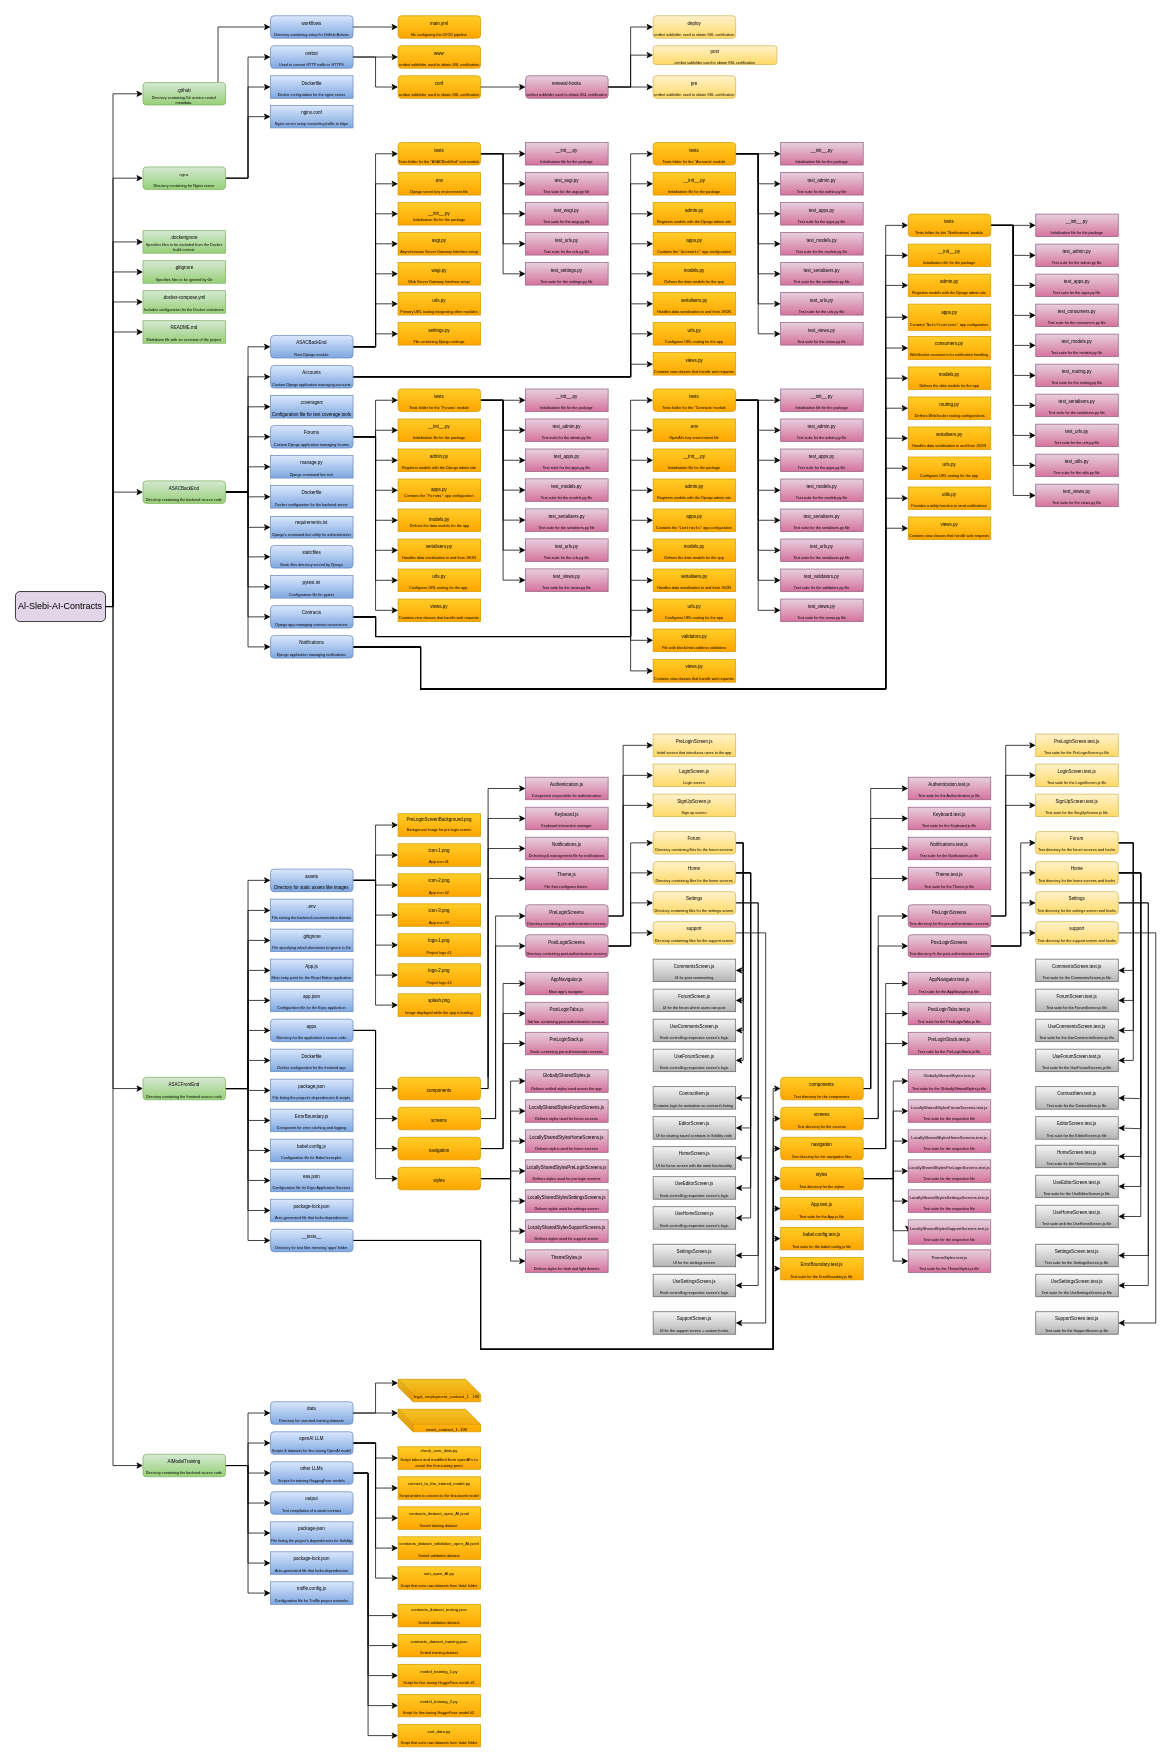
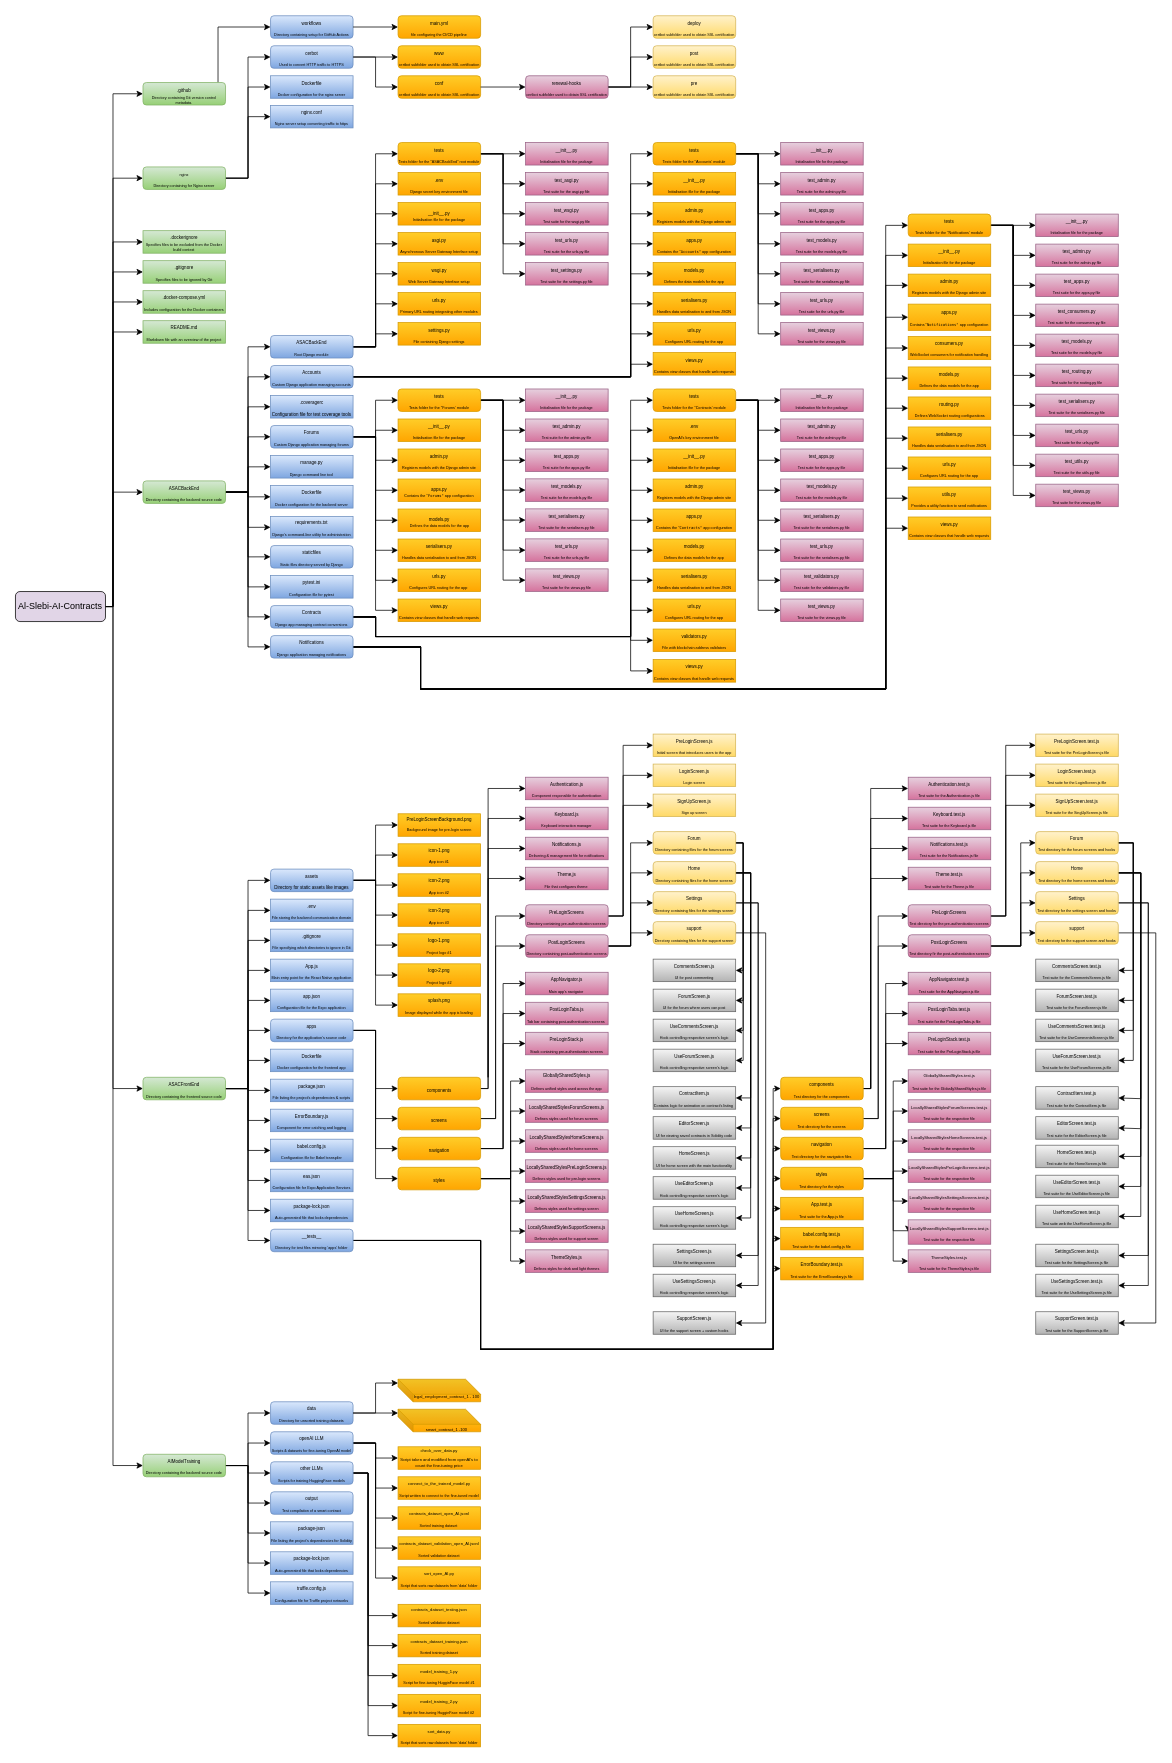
node "post certbot subfolder used to obtain SSL certification": size 124x19 -> 83x23
